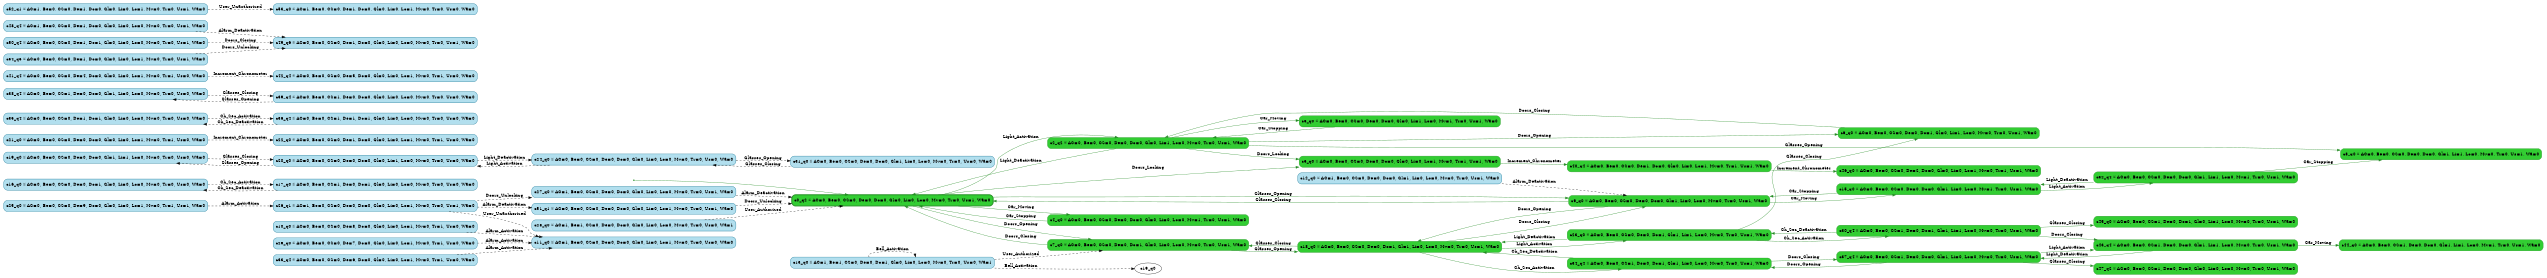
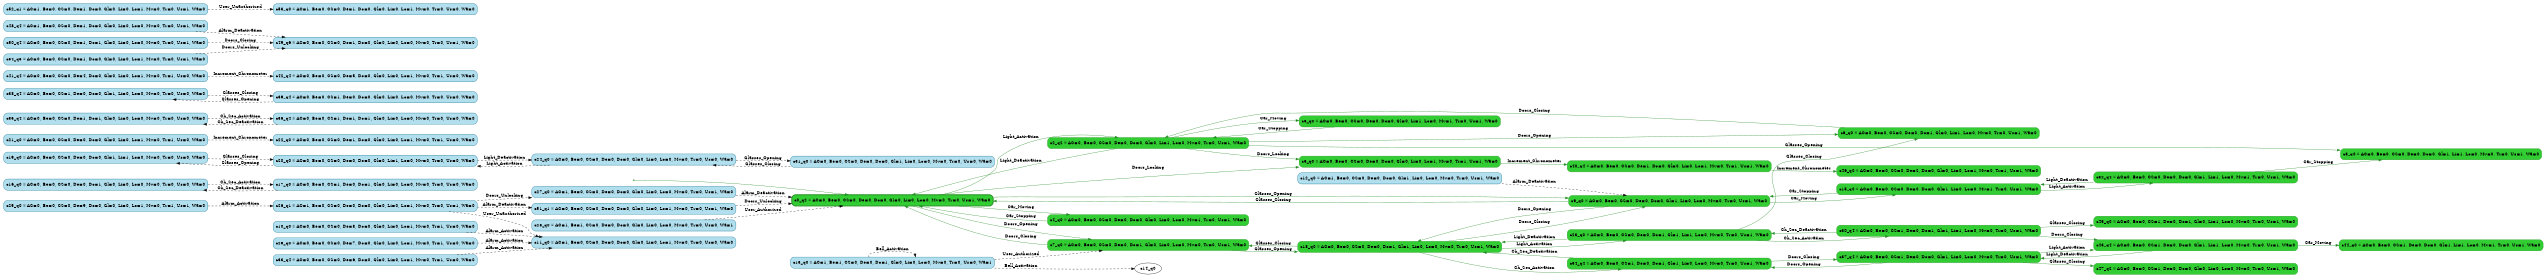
node "c19_q0": label "c19_q0" -> "c14_q0"
